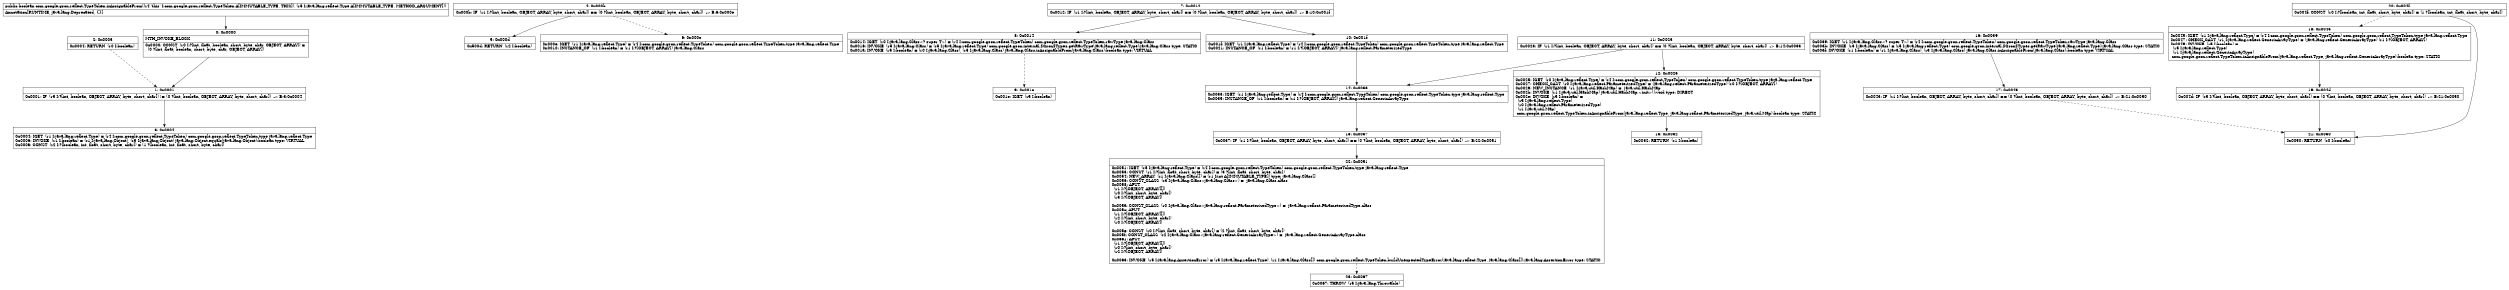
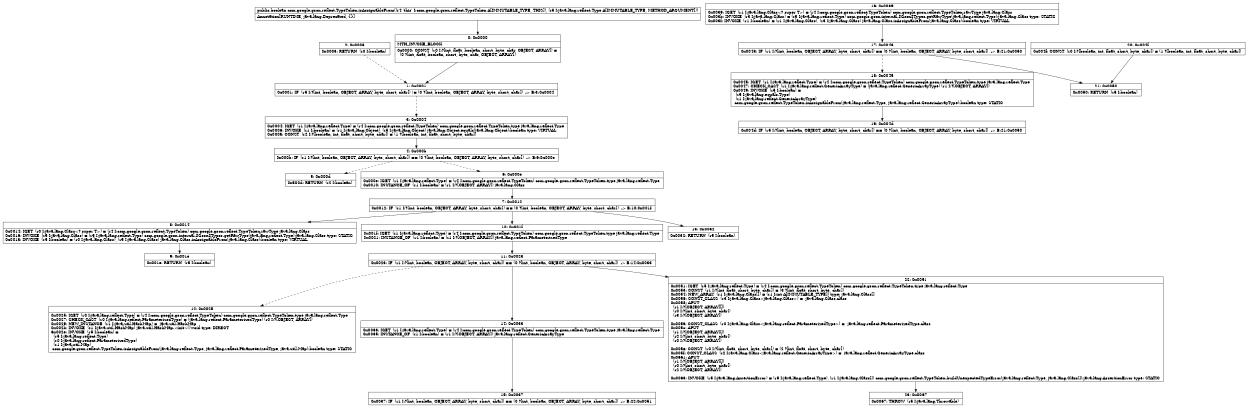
edge "20: 0x004f" -> "18: 0x0045": now "17: 0x0043" -> "18: 0x0045"
edge "4: 0x000b" -> "5: 0x000d": style solid -> dashed
node "2: 0x0003": text "0x0004: RETURN  (r0 I:boolean)" -> "0x0003: RETURN  (r0 I:boolean)"
node "18: 0x0045": text "(r5 I:java.lang.reflect.Type)" -> "(r5 I:java.lang.equals.Type)"
edge "11: 0x0023" -> "12: 0x0025": style solid -> dashed
edge "10: 0x001f" -> "14: 0x0033": now "10: 0x001f" -> "11: 0x0023"
edge "8: 0x0014" -> "9: 0x001e": style dashed -> solid
node "9: 0x001e": text "0x001e: IGET  (r5 I:boolean)" -> "0x001e: RETURN  (r5 I:boolean)"
node "12: 0x0025": text "0x002e: INVOKE  (r5 I:boolean) =" -> "6x002e: INVOKE  (r5 I:boolean) ="
edge "1: 0x0001" -> "3: 0x0004": style solid -> dashed
edge "19: 0x004d" -> "21: 0x0050": removed
edge "17: 0x0043" -> "21: 0x0050": style dashed -> solid
edge "12: 0x0025" -> "13: 0x0032": now "7: 0x0012" -> "13: 0x0032"
node "13: 0x0032": text "0x0032: RETURN  (r1 I:boolean)" -> "0x0032: RETURN  (r5 I:boolean)"
node "21: 0x0050": text "0x0050: RETURN  (r0 I:boolean)" -> "0x0050: RETURN  (r5 I:boolean)"
edge "3: 0x0004" -> "4: 0x000b": added
edge "15: 0x0037" -> "22: 0x0051": now "11: 0x0023" -> "22: 0x0051"
edge "6: 0x000e" -> "7: 0x0012": added
edge "22: 0x0051" -> "23: 0x0067": style dashed -> solid
